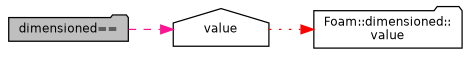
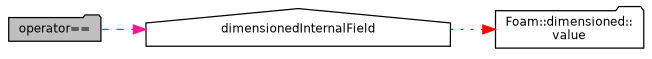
node "dimensioned==": label "dimensioned==" -> "operator=="
node "value": label "value" -> "dimensionedInternalField"
